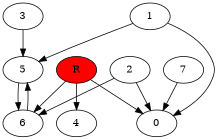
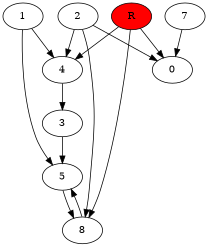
edge "2" -> "4": added
edge "1" -> "0": now "1" -> "4"
edge "4" -> "3": added
node "6": label "6" -> "8"
